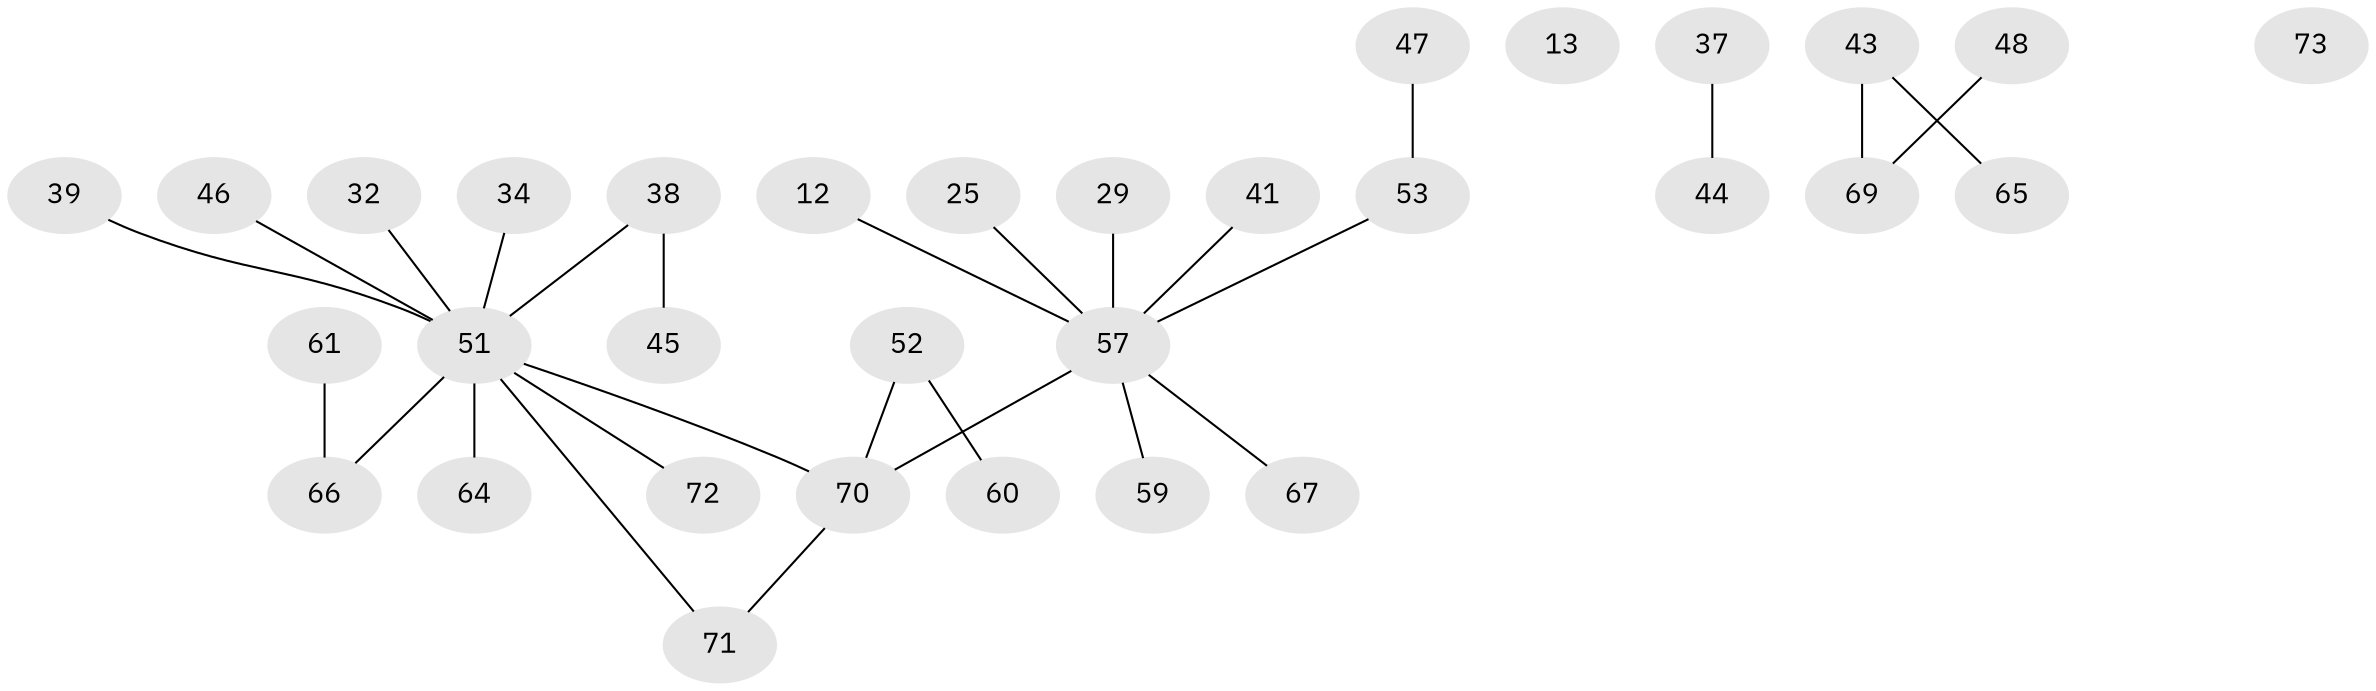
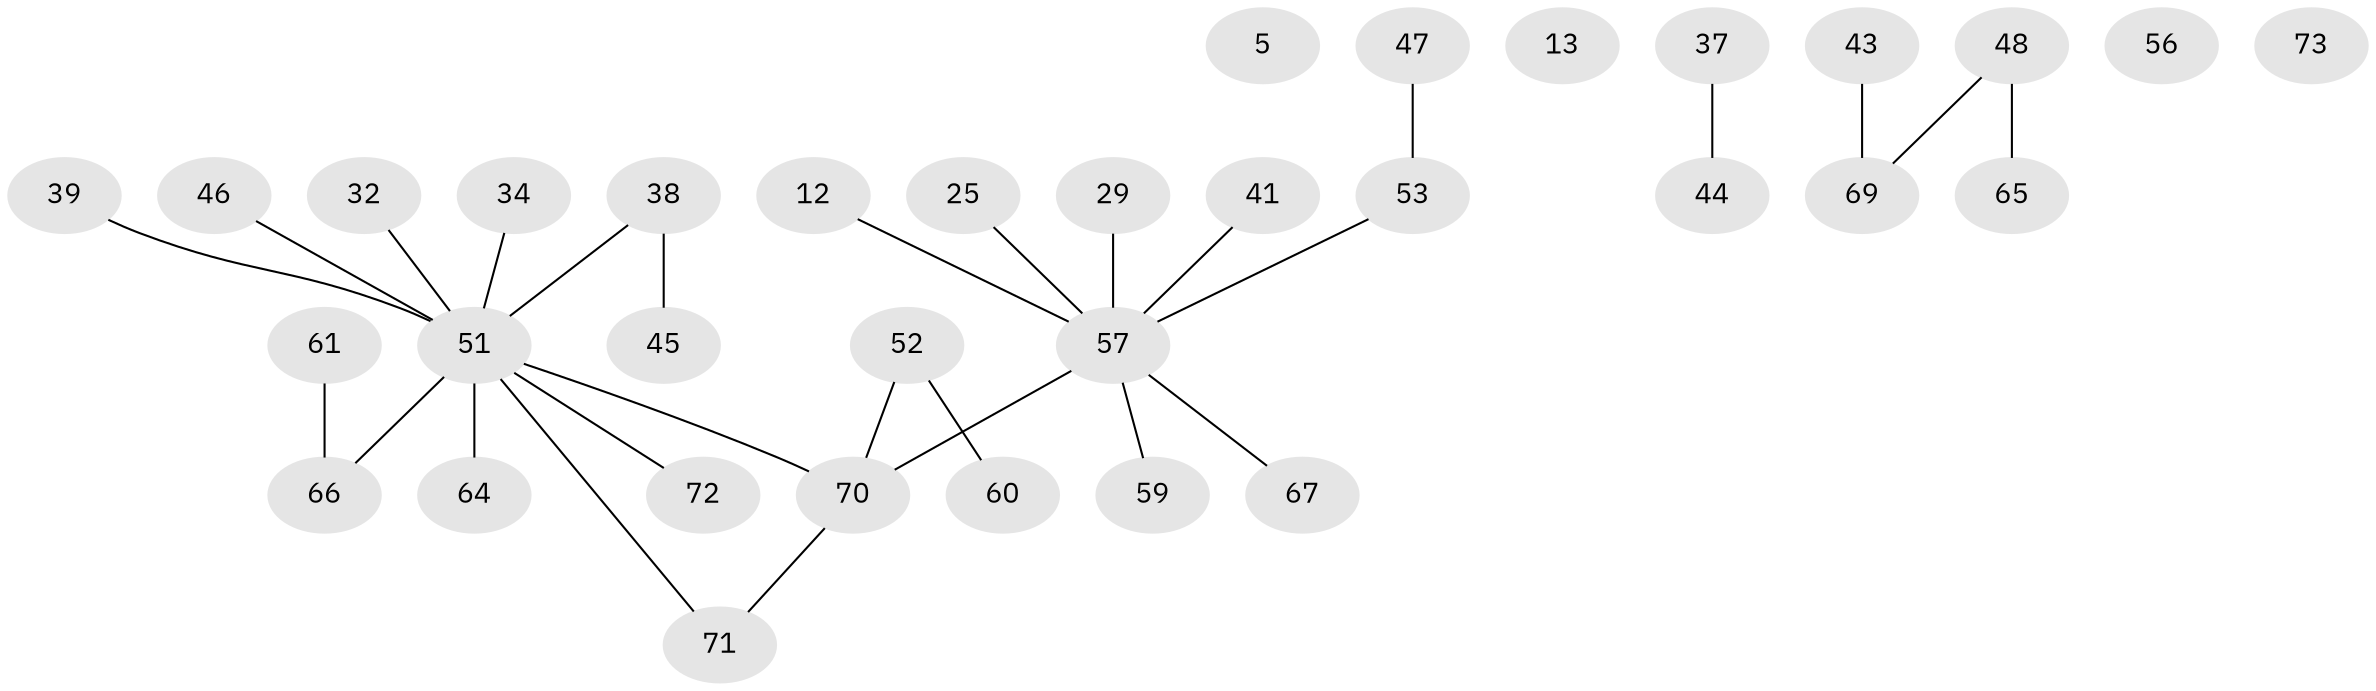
node "5": added
node "56": added
edge "43" -- "65": now "48" -- "65"
